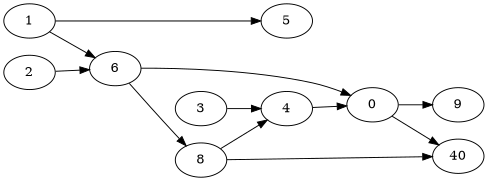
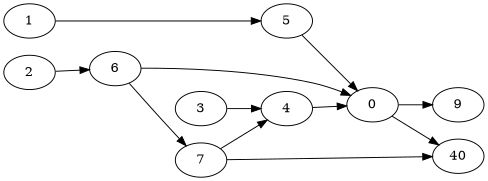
edge "1" -> "6": removed
edge "5" -> "0": added
node "8": label "8" -> "7"
